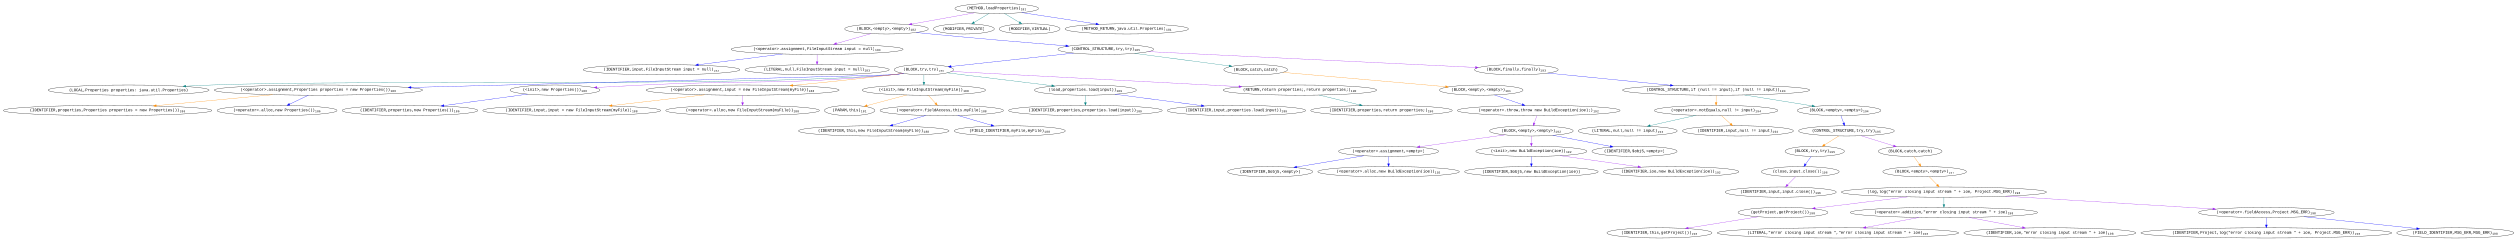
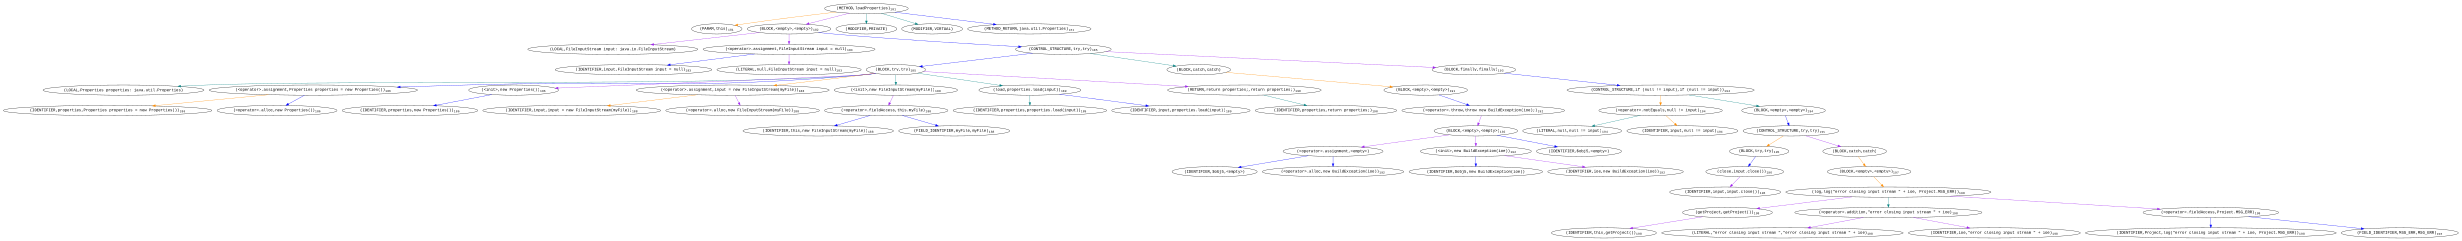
node "(LOCAL,FileInputStream input: java.io.FileInputStream)": added
edge "(<init>,new FileInputStream(myFile))" -> "(<operator>.fieldAccess,this.myFile)": color darkorange -> purple
edge "(<init>,new FileInputStream(myFile))" -> "(PARAM,this)": now "(METHOD,loadProperties)" -> "(PARAM,this)"
